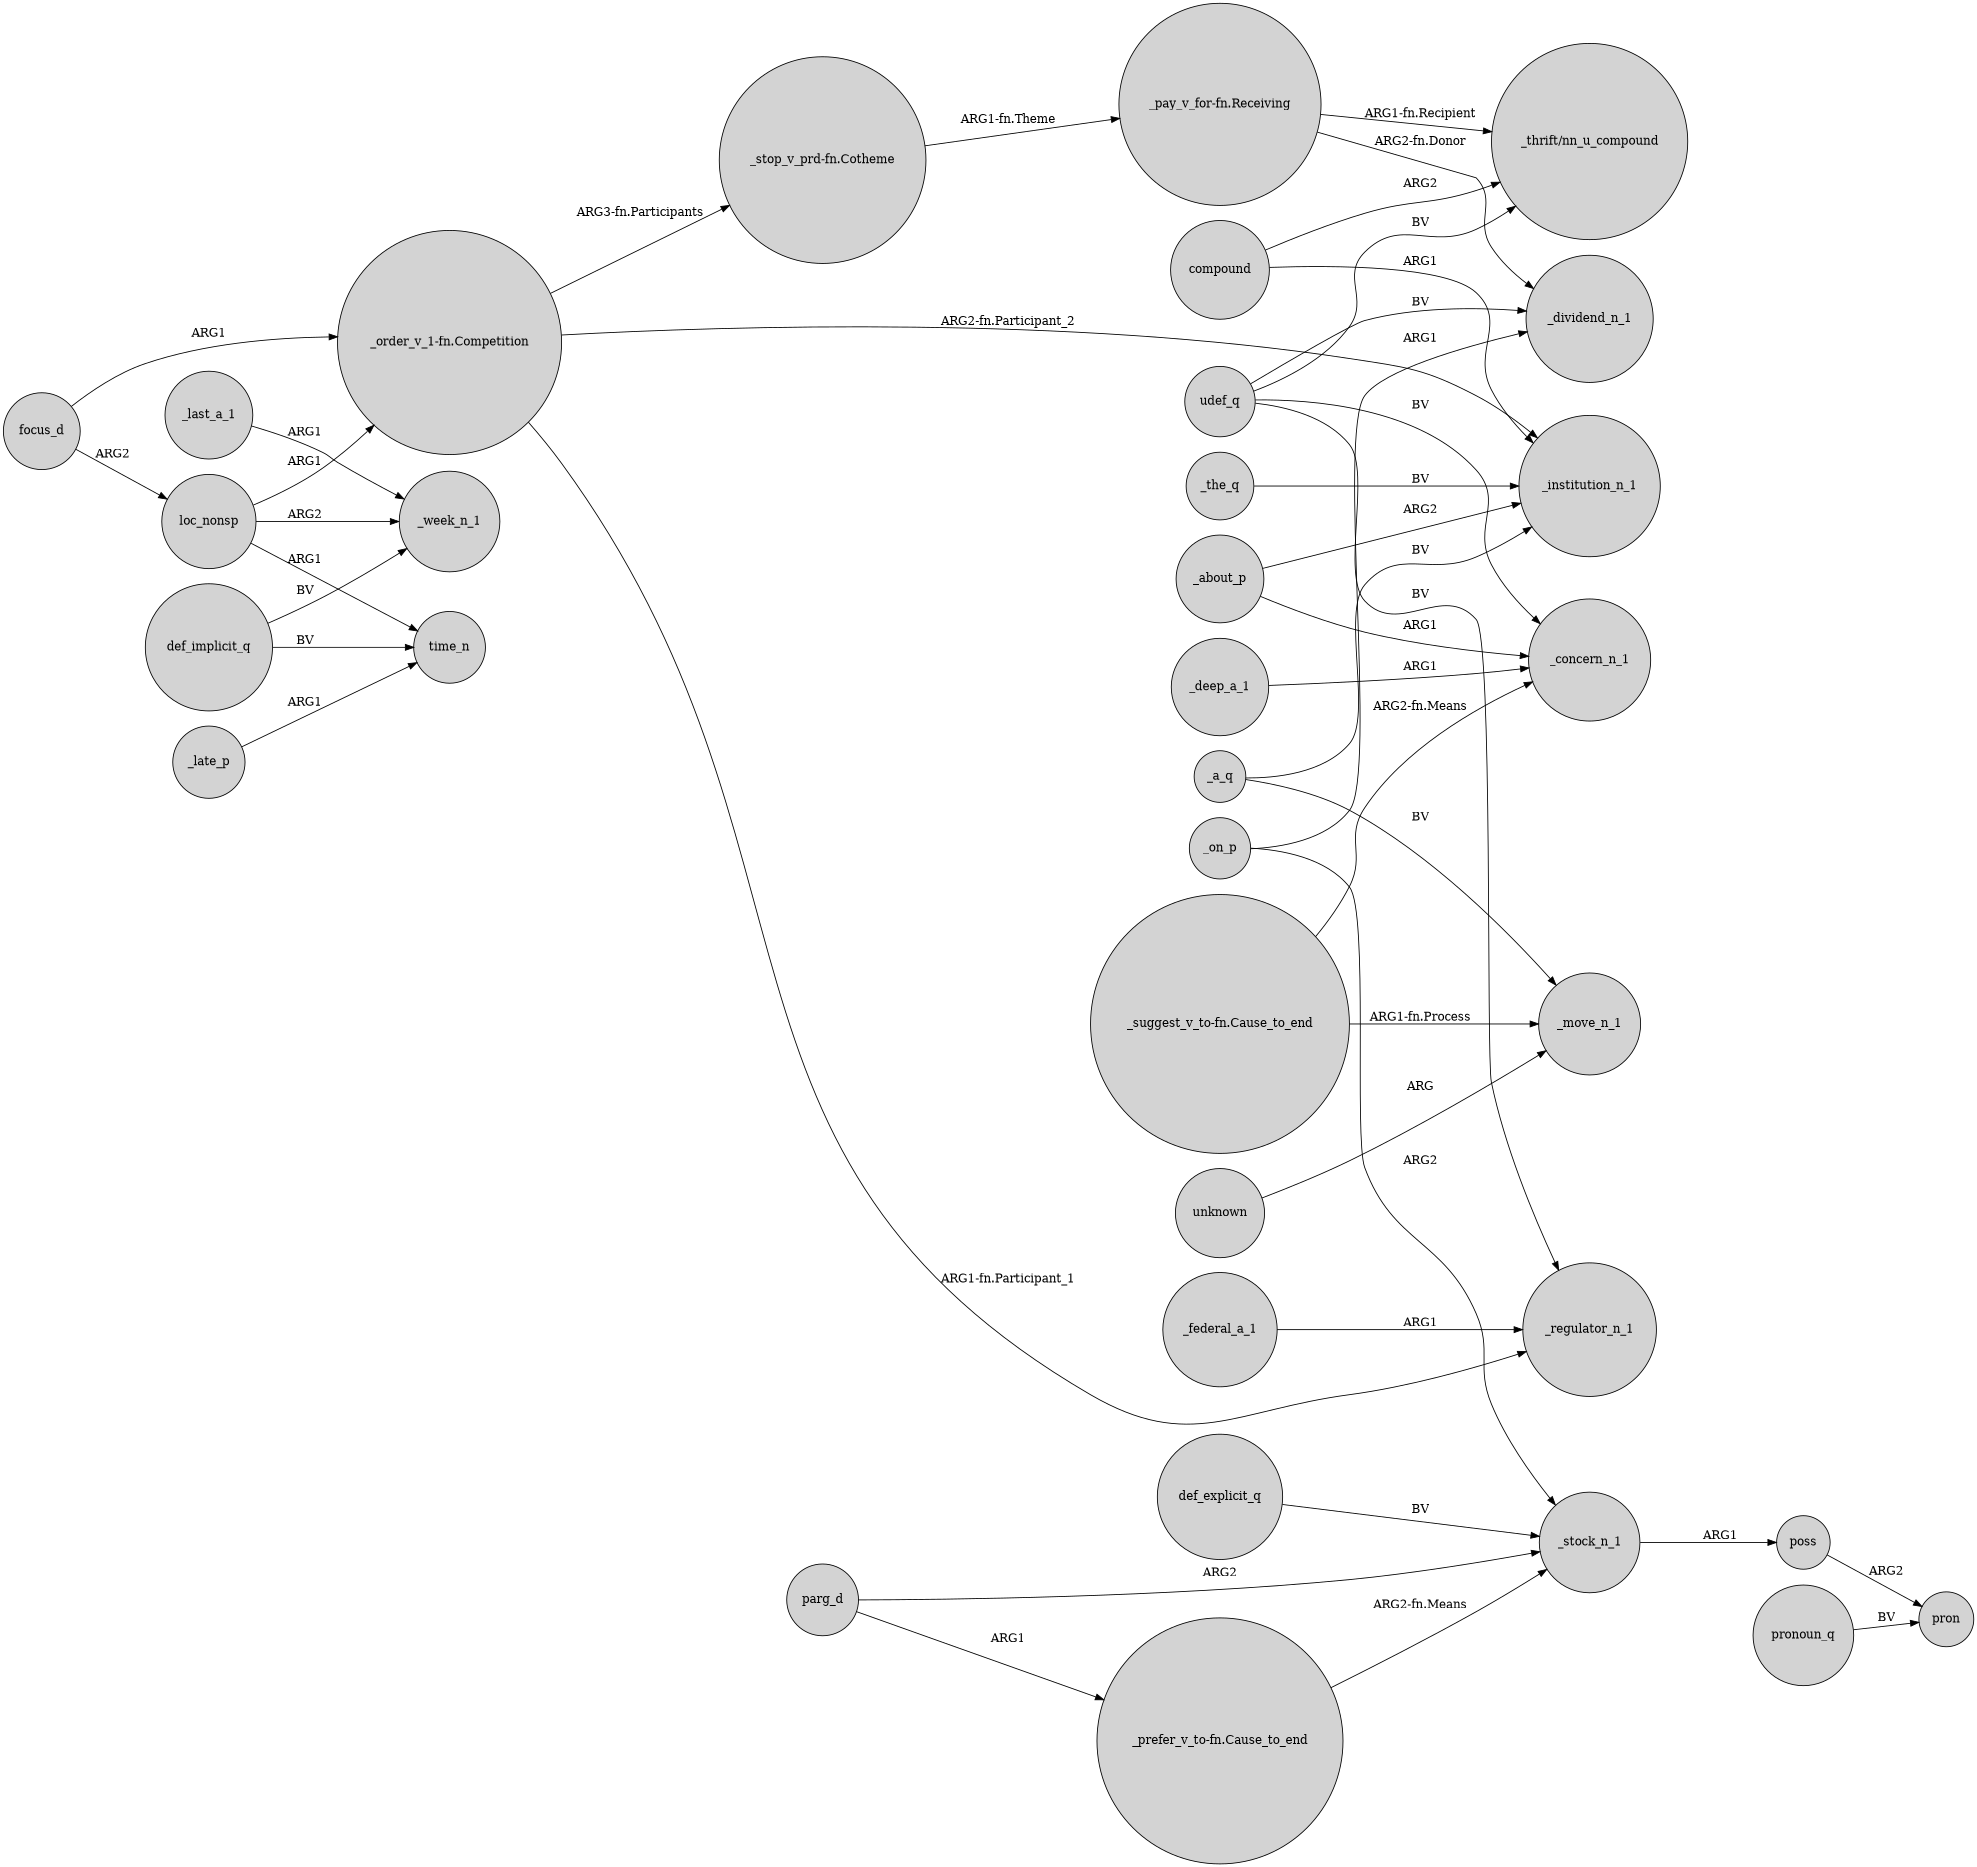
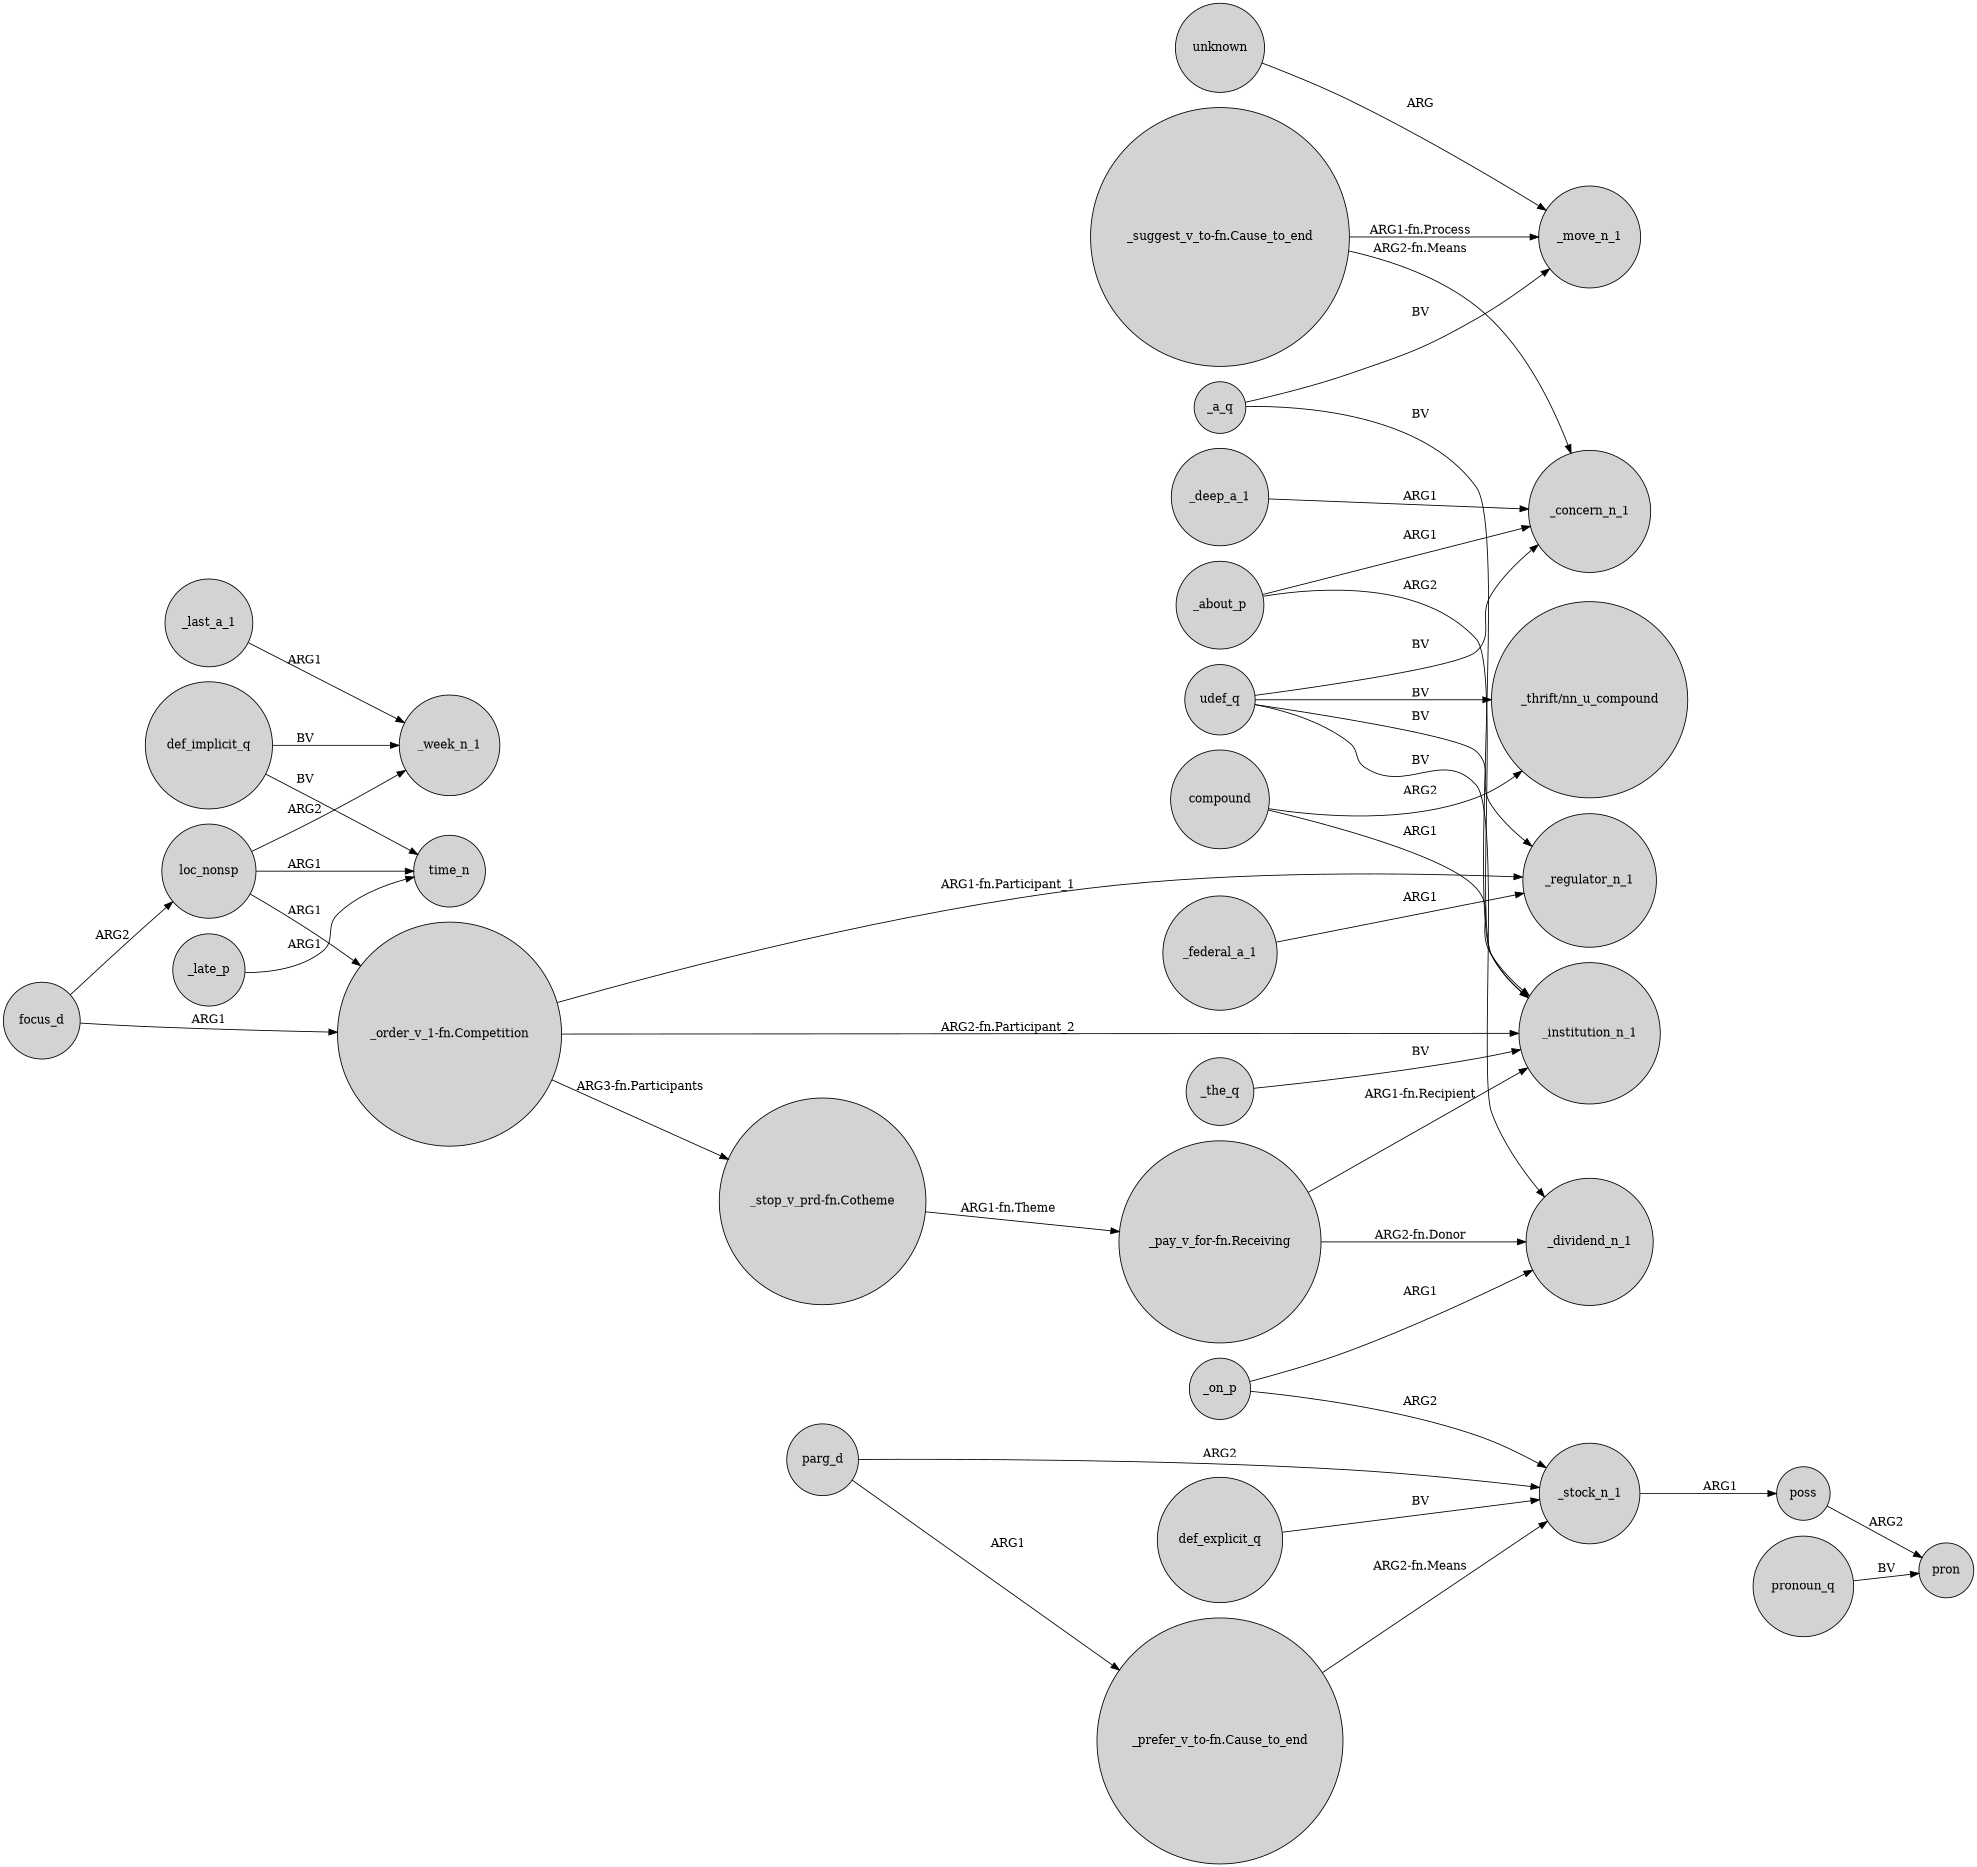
edge "_pay_v_for-fn.Receiving" -> "_thrift/nn_u_compound": now "_pay_v_for-fn.Receiving" -> "_institution_n_1"
